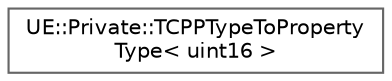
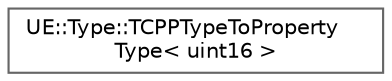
node "UE::Private::TCPPTypeToProperty Type< uint16 >": label "UE::Private::TCPPTypeToProperty Type< uint16 >" -> "UE::Type::TCPPTypeToProperty Type< uint16 >"
